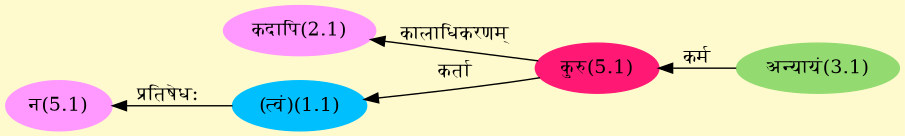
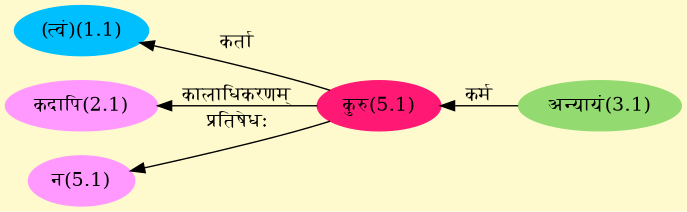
edge "(त्वं)(1.1)" -> "न(5.1)": now "कुरु(5.1)" -> "न(5.1)"
